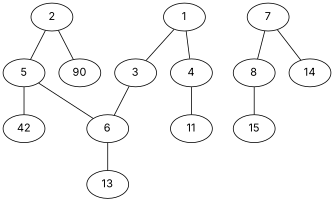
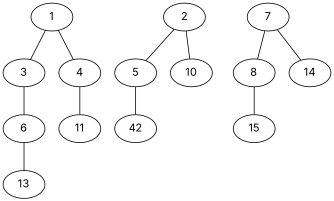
node "90": label "90" -> "10"
edge "5" -- "6": removed
